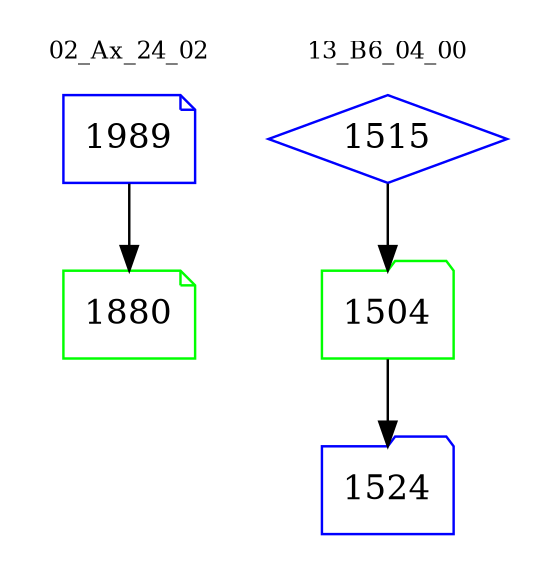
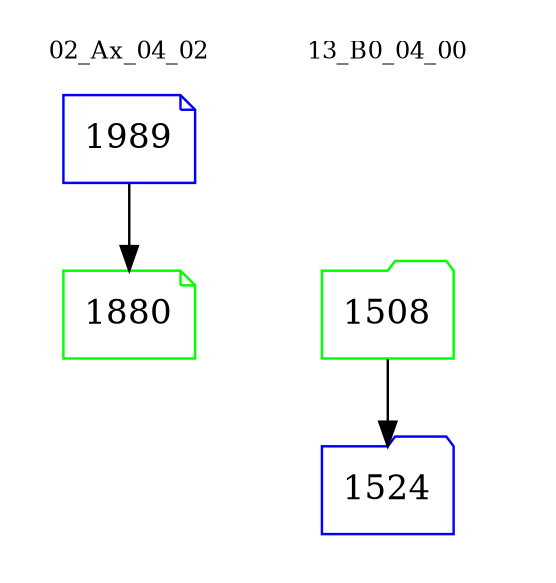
cluster "02_Ax_24_02": label "02_Ax_24_02" -> "02_Ax_04_02"
cluster "13_B6_04_00": label "13_B6_04_00" -> "13_B0_04_00"
node "1515": removed
node "1504": label "1504" -> "1508"
